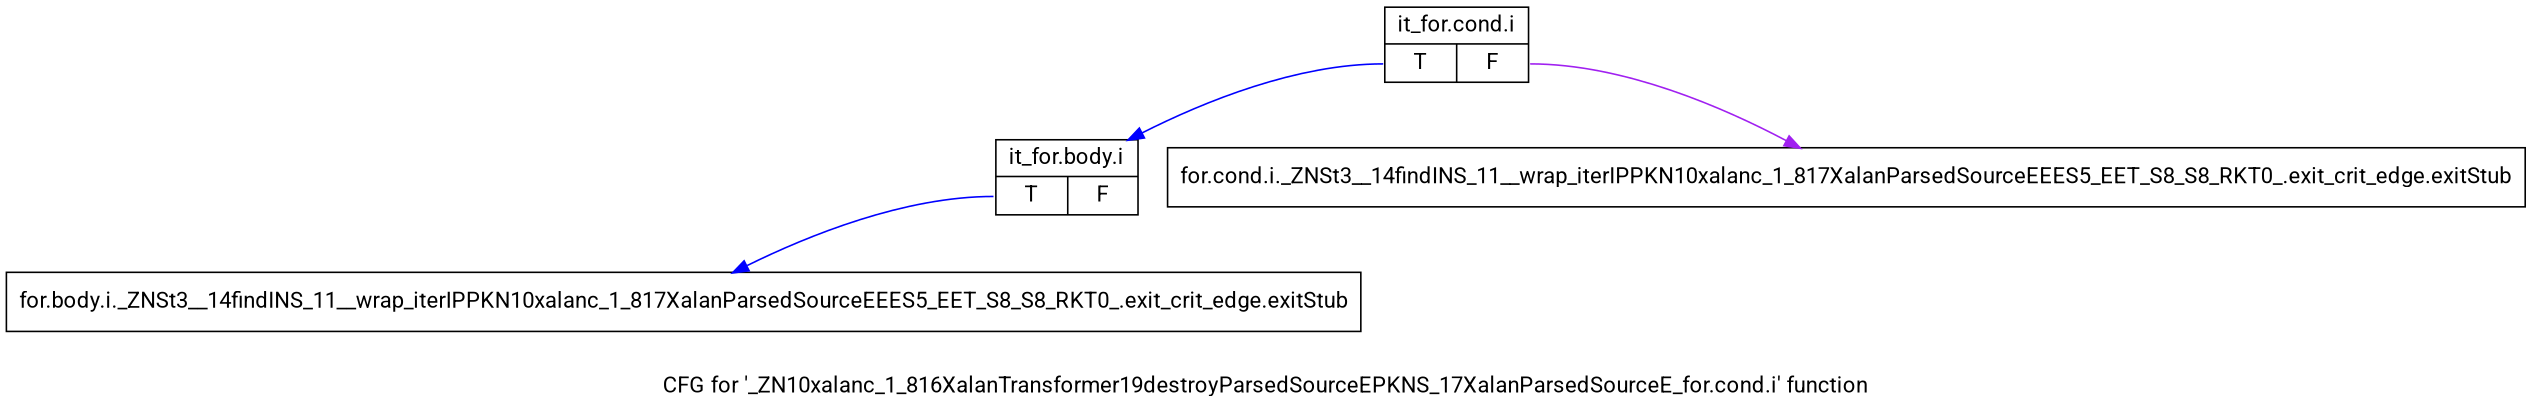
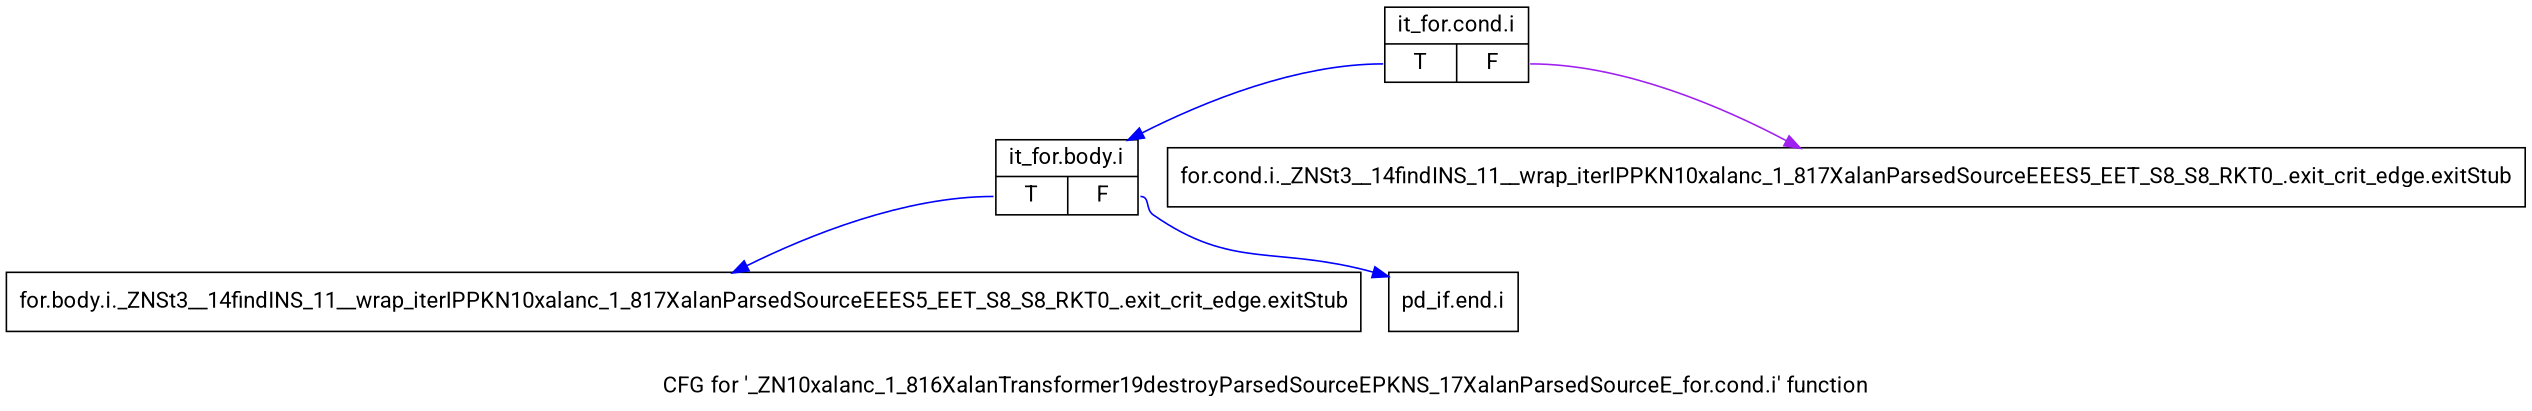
node "pd_if.end.i": added
